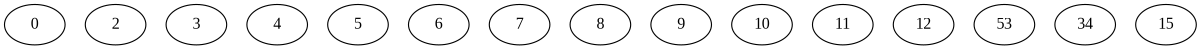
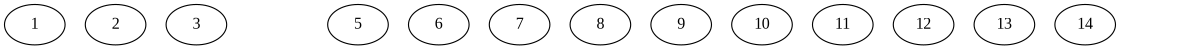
node "0": label "0" -> "1"
node "4": removed
node "53": label "53" -> "13"
node "34": label "34" -> "14"
node "15": removed
